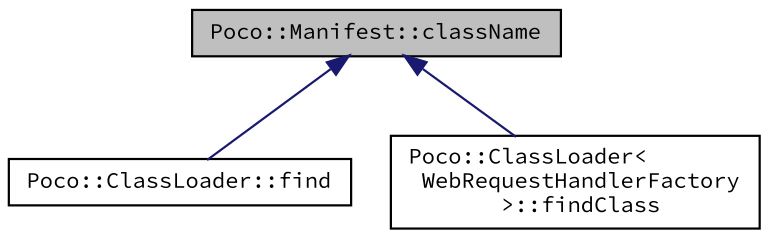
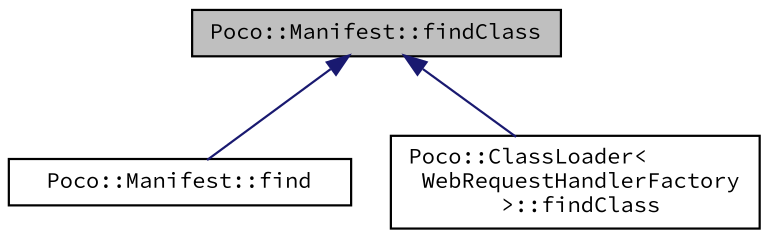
node "Poco::Manifest::className": label "Poco::Manifest::className" -> "Poco::Manifest::findClass"
node "Poco::ClassLoader::find": label "Poco::ClassLoader::find" -> "Poco::Manifest::find"
